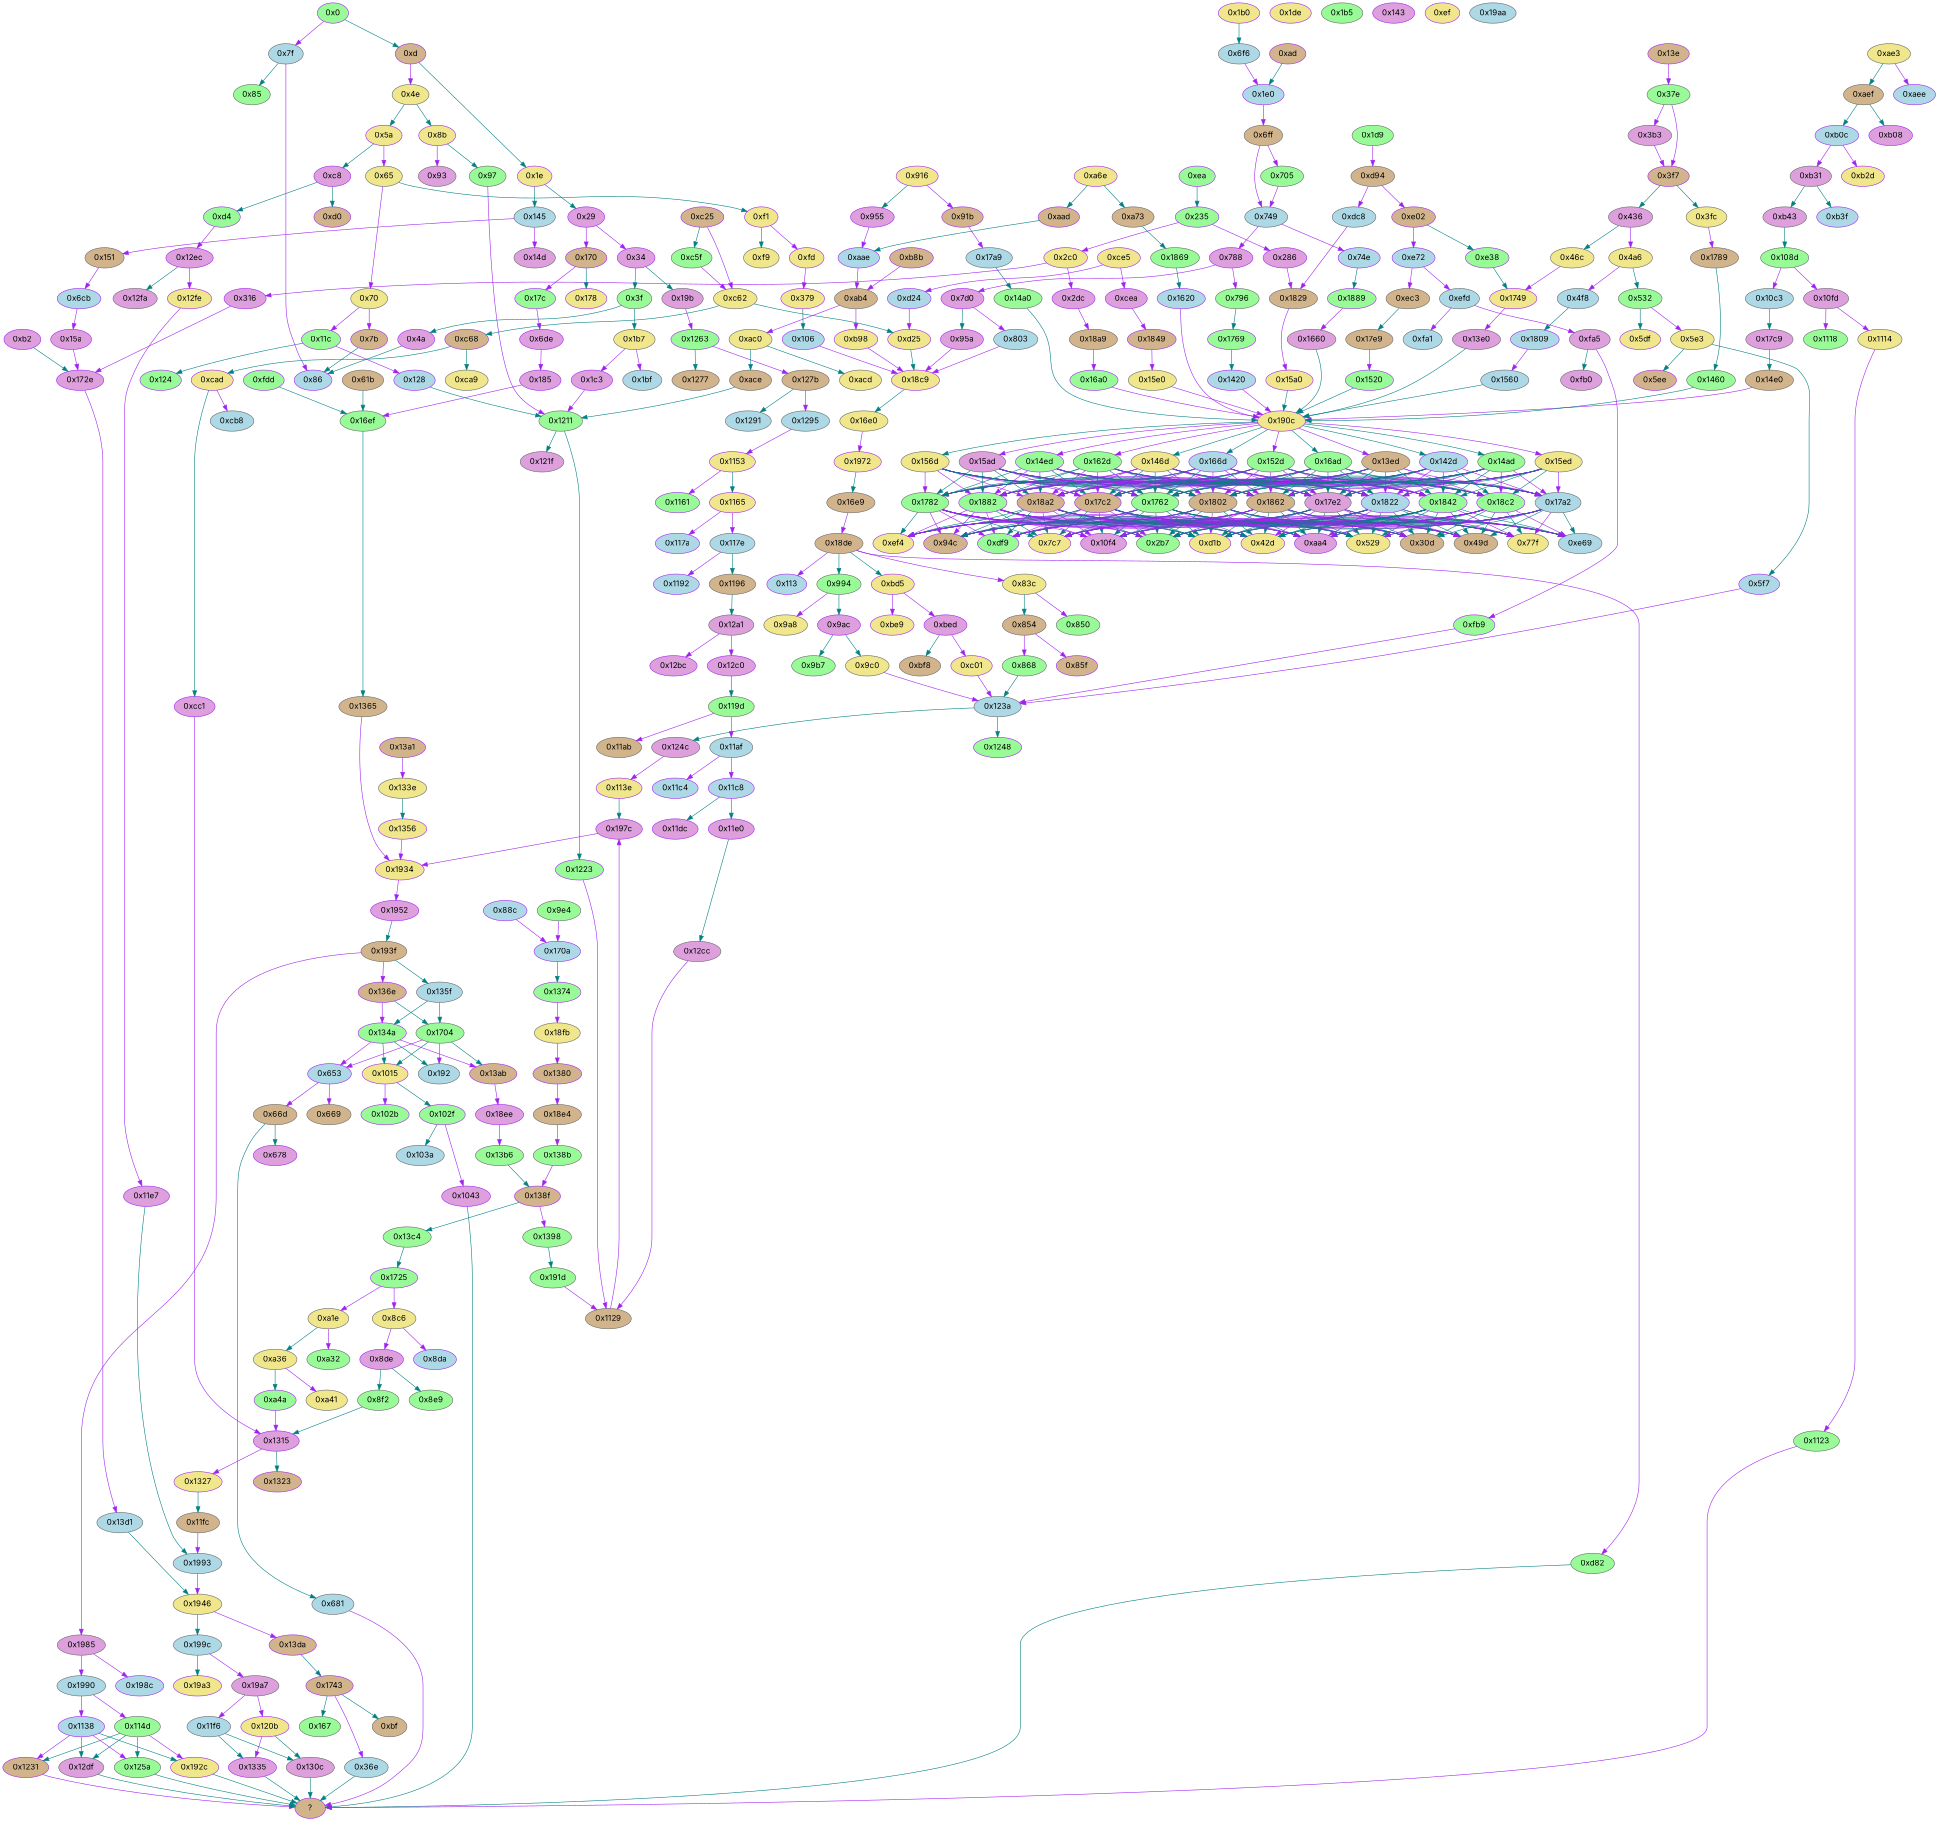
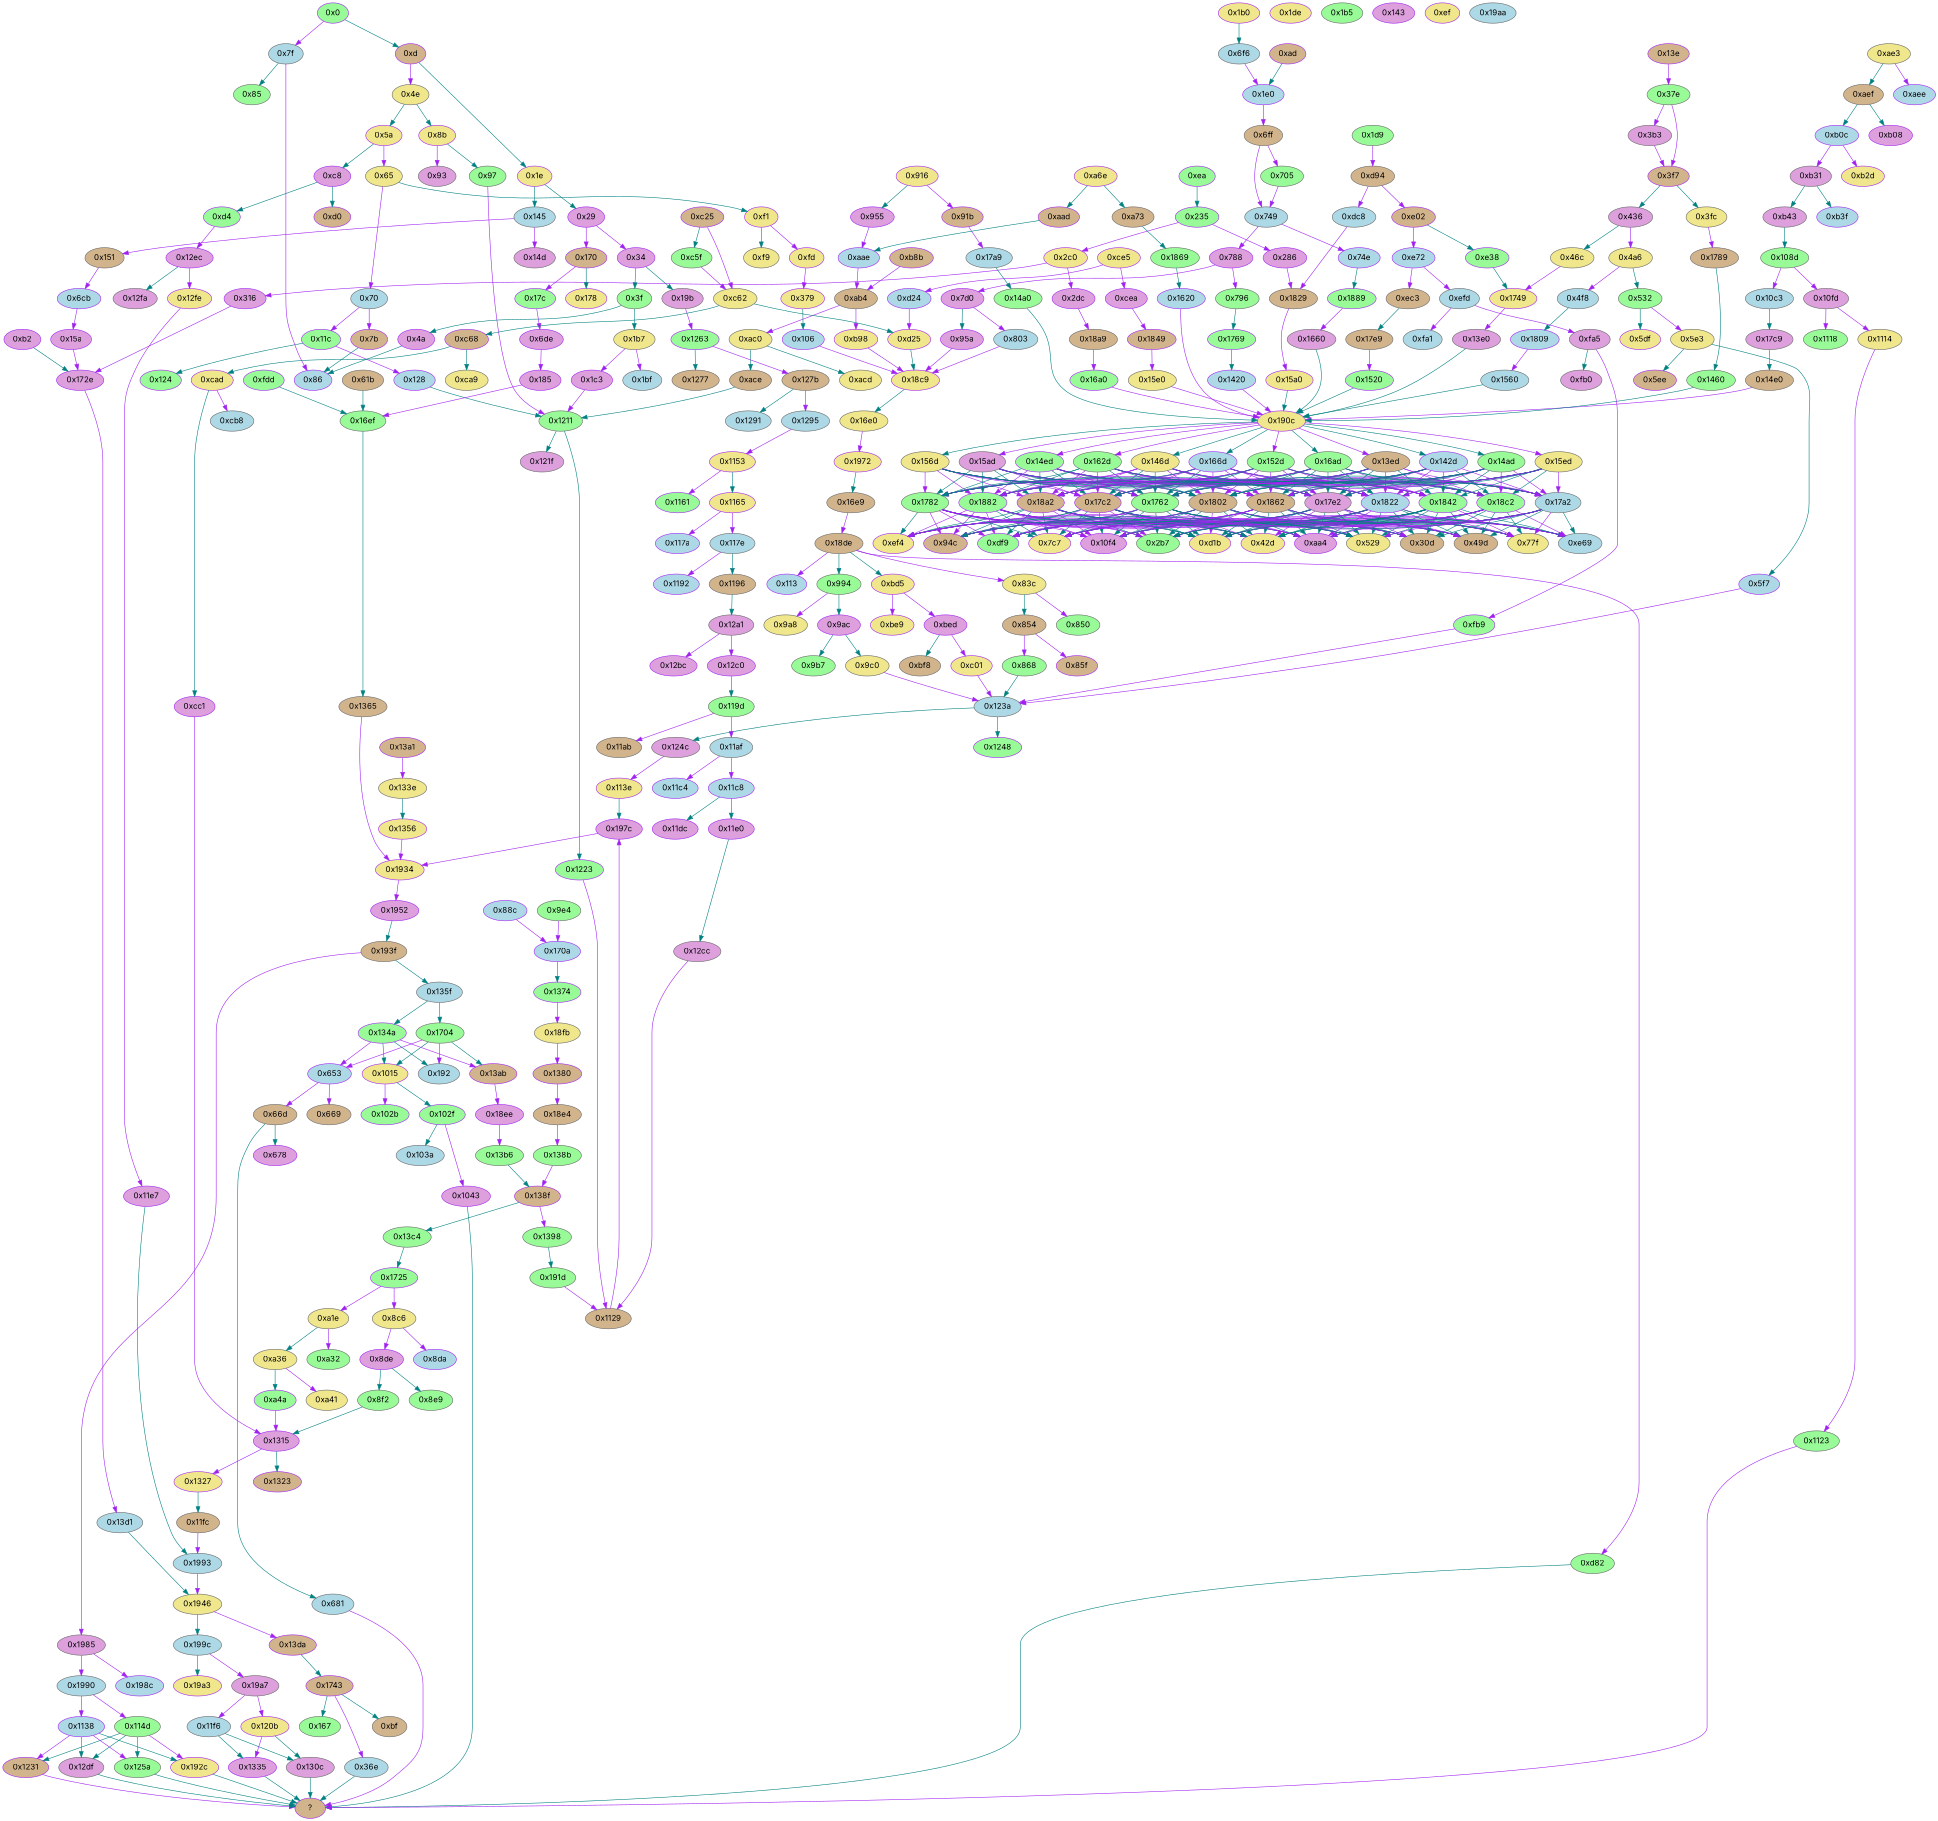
node "0x70": fillcolor khaki -> lightblue
node "0x136e": removed
